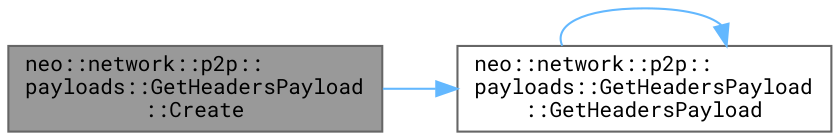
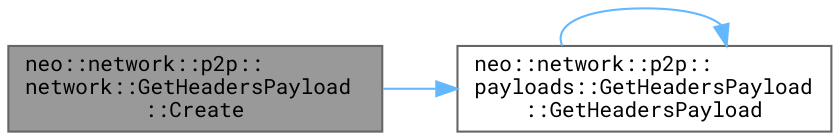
node "neo::network::p2p:: payloads::GetHeadersPayload ::Create": label "neo::network::p2p:: payloads::GetHeadersPayload ::Create" -> "neo::network::p2p:: network::GetHeadersPayload ::Create"
